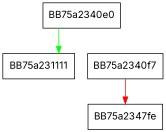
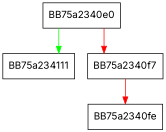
edge "BB75a2340e0" -> "BB75a2340f7": added
node "BB75a231111": label "BB75a231111" -> "BB75a234111"
node "BB75a2347fe": label "BB75a2347fe" -> "BB75a2340fe"
